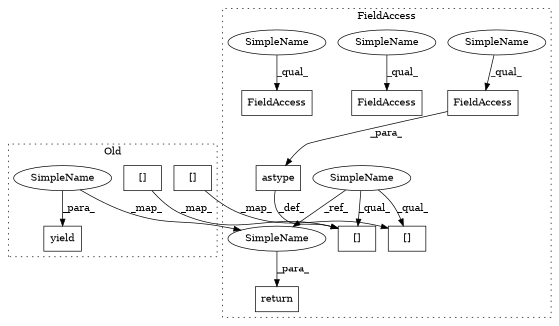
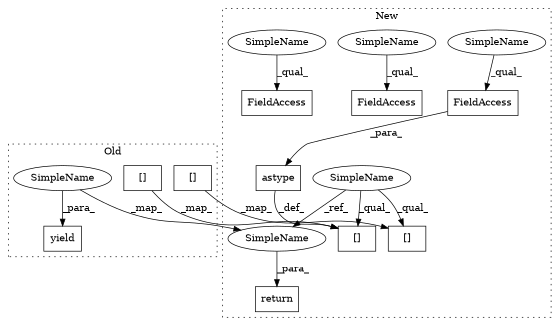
cluster "FieldAccess": label "FieldAccess" -> "New"
